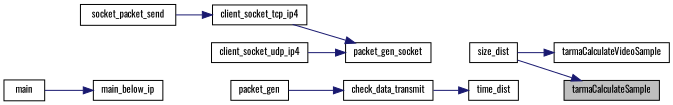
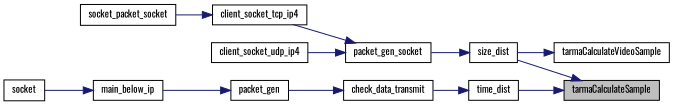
node "socket_packet_send": label "socket_packet_send" -> "socket_packet_socket"
edge "packet_gen_socket" -> "size_dist": added
node "main": label "main" -> "socket"
edge "main_below_ip" -> "packet_gen": added
edge "time_dist" -> "tarmaCalculateSample": added
